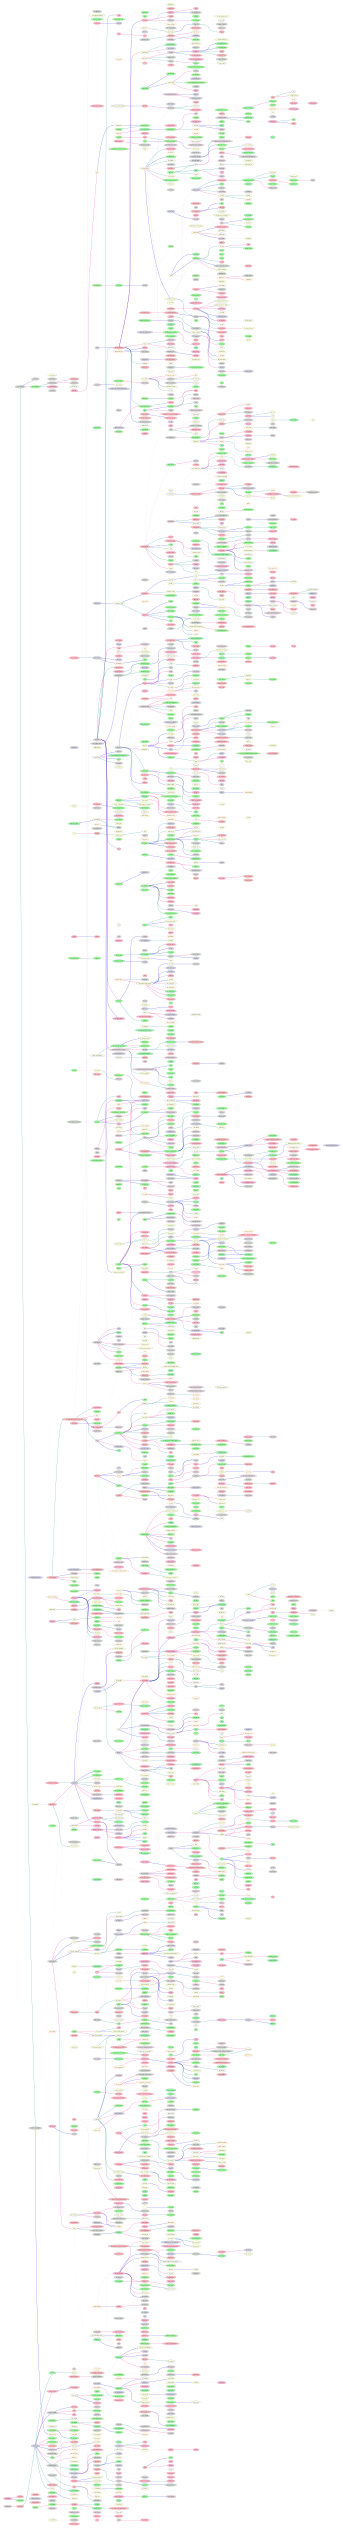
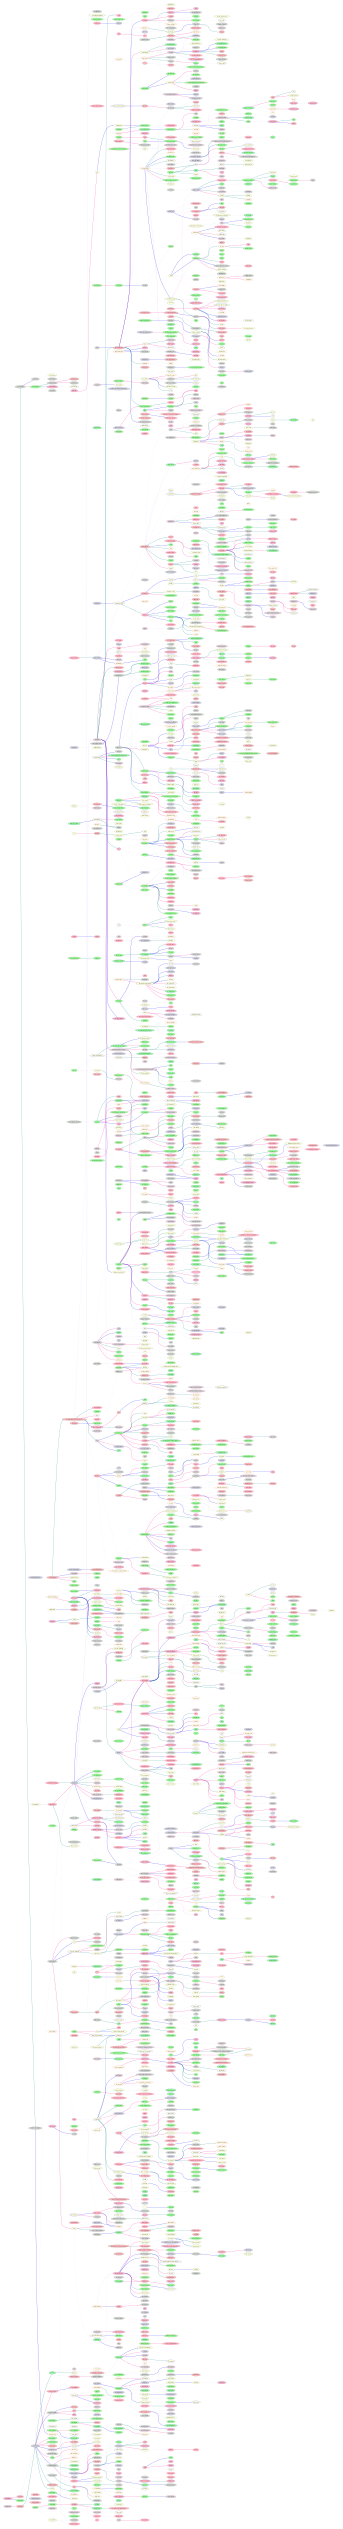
node "Little Brother": fillcolor palegreen -> lightpink
node "Traffic": fillcolor palegreen -> lightyellow
